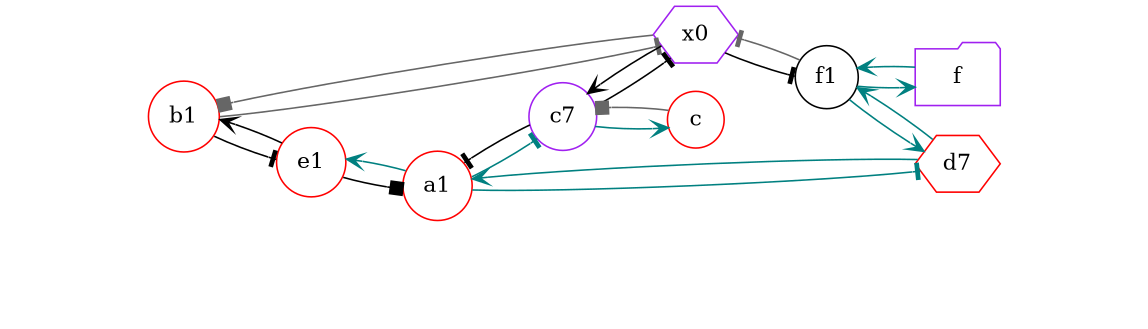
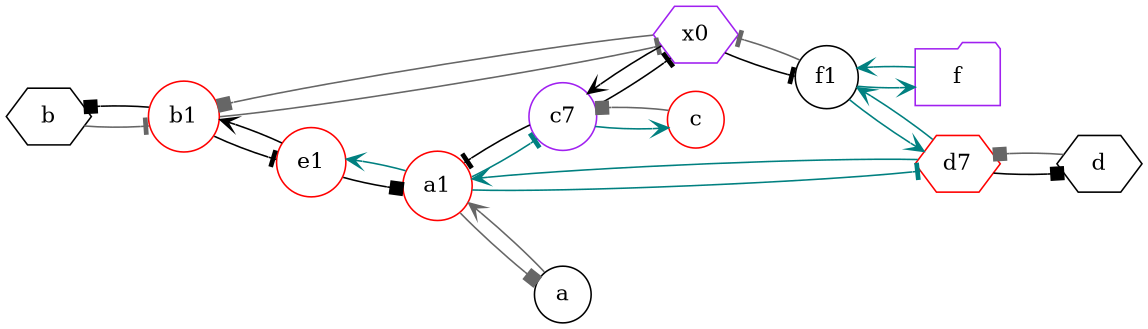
node "b": added
node "d": added
node "a": added
